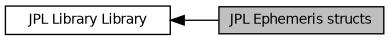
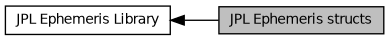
node "JPL Library Library": label "JPL Library Library" -> "JPL Ephemeris Library"
